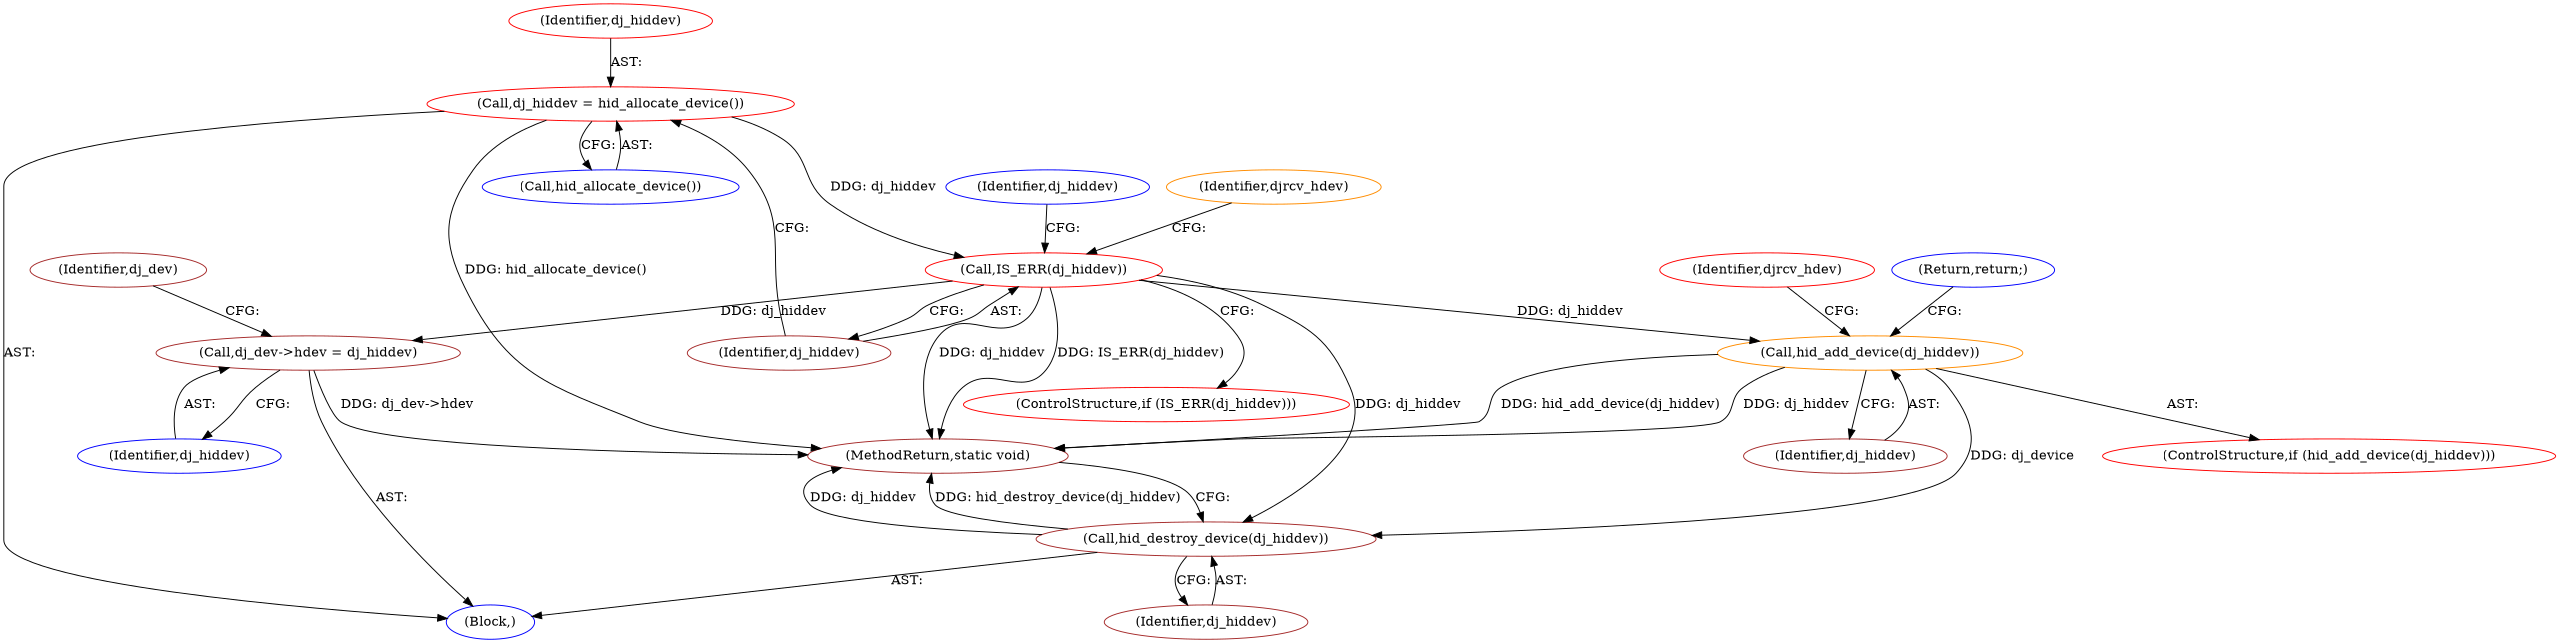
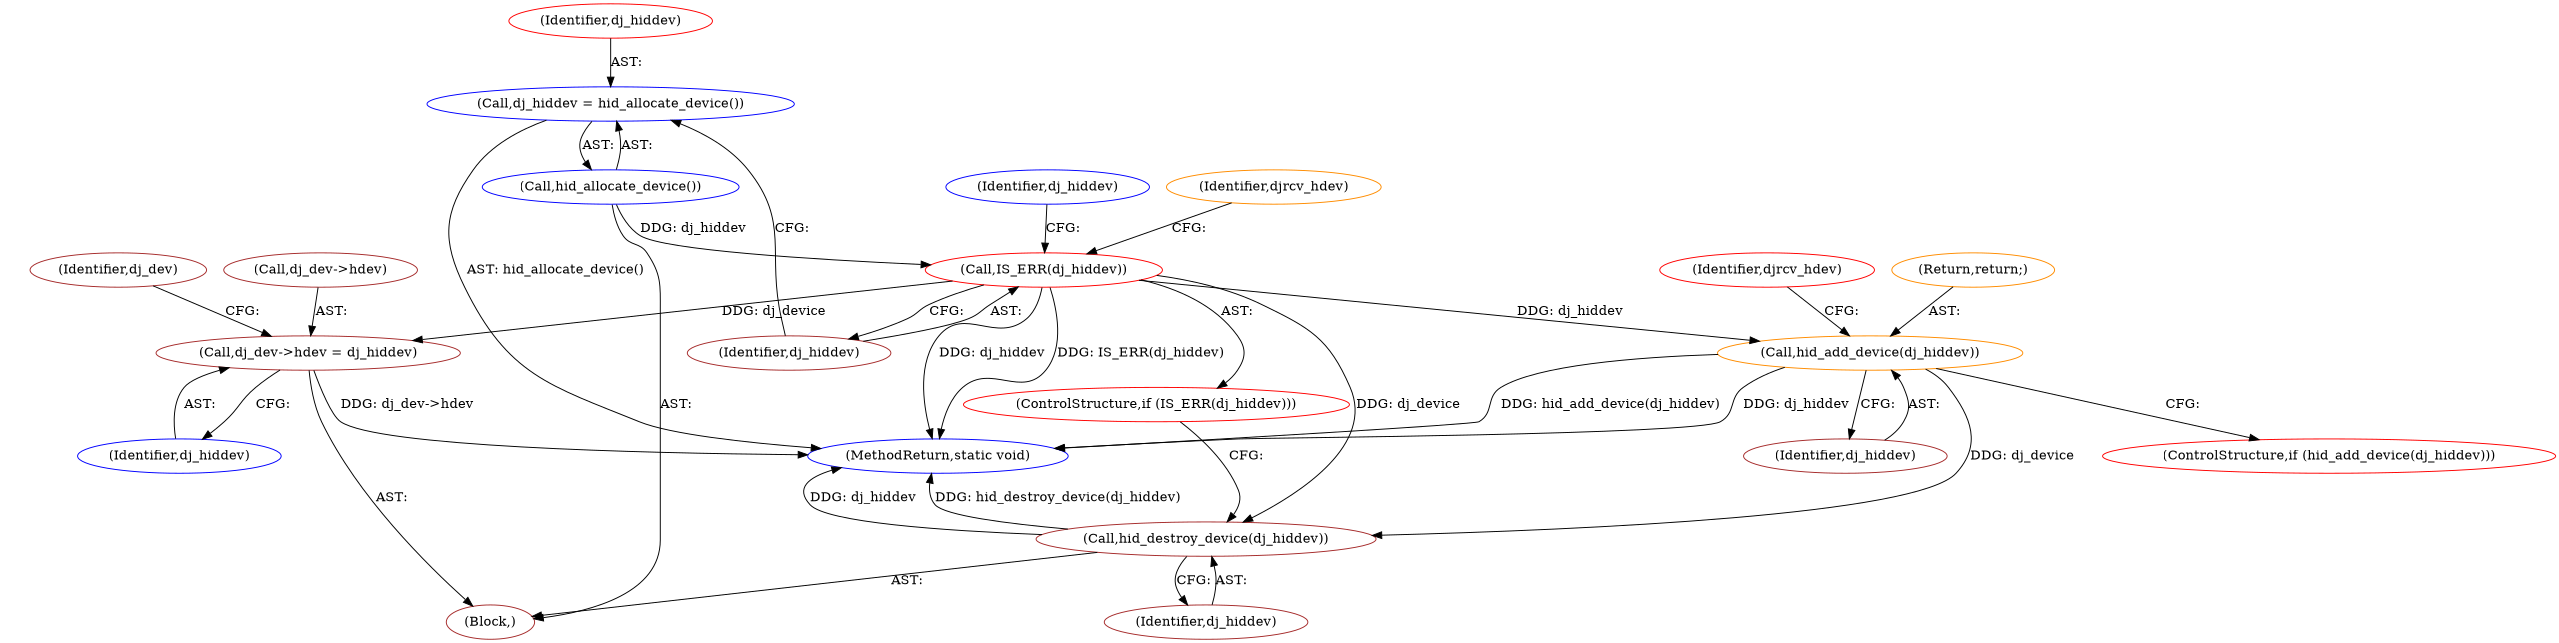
node "(Call,dj_hiddev = hid_allocate_device())": color red -> blue
edge "(Call,dj_hiddev = hid_allocate_device())" -> "(Call,hid_allocate_device())": label "CFG: " -> "AST: "
edge "(Call,dj_hiddev = hid_allocate_device())" -> "(Call,IS_ERR(dj_hiddev))": now "(Call,hid_allocate_device())" -> "(Call,IS_ERR(dj_hiddev))"
node "(Call,dj_dev->hdev)": added
edge "(Call,dj_hiddev = hid_allocate_device())" -> "(MethodReturn,static void)": label "DDG: hid_allocate_device()" -> "AST: hid_allocate_device()"
node "(Return,return;)": color blue -> darkorange
edge "(Call,IS_ERR(dj_hiddev))" -> "(Call,dj_dev->hdev = dj_hiddev)": label "DDG: dj_hiddev" -> "DDG: dj_device"
edge "(Call,IS_ERR(dj_hiddev))" -> "(ControlStructure,if (IS_ERR(dj_hiddev)))": label "CFG: " -> "AST: "
edge "(Return,return;)" -> "(Call,hid_add_device(dj_hiddev))": label "CFG: " -> "AST: "
edge "(Call,dj_hiddev = hid_allocate_device())" -> "(Block,)": now "(Call,hid_allocate_device())" -> "(Block,)"
edge "(Call,IS_ERR(dj_hiddev))" -> "(Call,hid_destroy_device(dj_hiddev))": label "DDG: dj_hiddev" -> "DDG: dj_device"
edge "(Call,hid_add_device(dj_hiddev))" -> "(ControlStructure,if (hid_add_device(dj_hiddev)))": label "AST: " -> "CFG: "
node "(MethodReturn,static void)": color brown -> blue
edge "(MethodReturn,static void)" -> "(Call,hid_destroy_device(dj_hiddev))": now "(ControlStructure,if (IS_ERR(dj_hiddev)))" -> "(Call,hid_destroy_device(dj_hiddev))"
node "(Block,)": color blue -> brown
